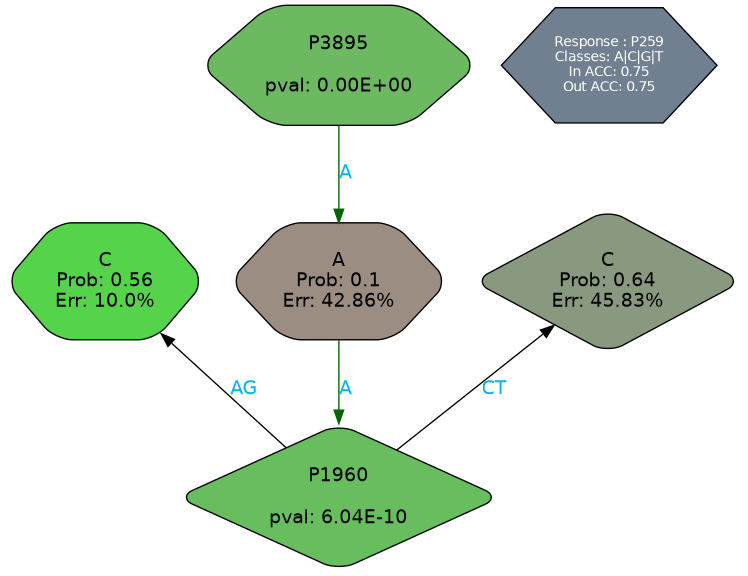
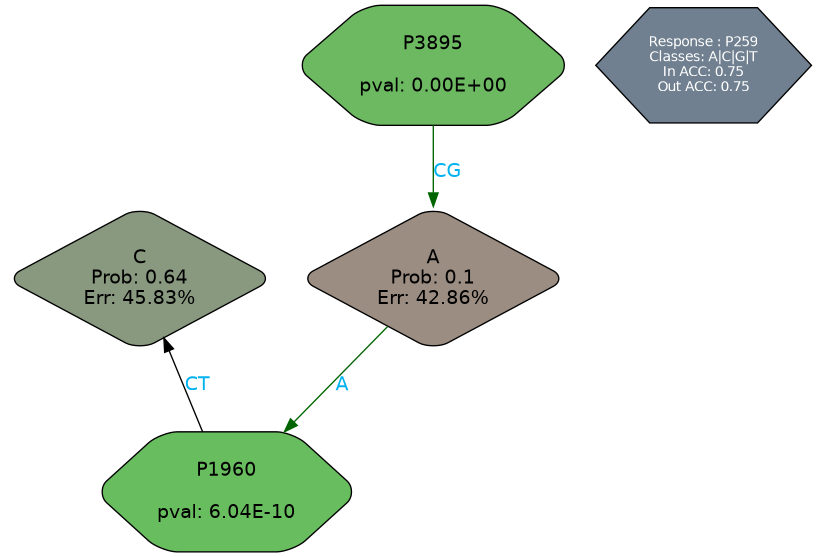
edge "P3895 pval: 0.00E+00" -> "A Prob: 0.1 Err: 42.86%": label "A" -> "CG"
node "C Prob: 0.56 Err: 10.0%": removed
node "A Prob: 0.1 Err: 42.86%": shape hexagon -> diamond
node "P1960 pval: 6.04E-10": shape diamond -> hexagon
